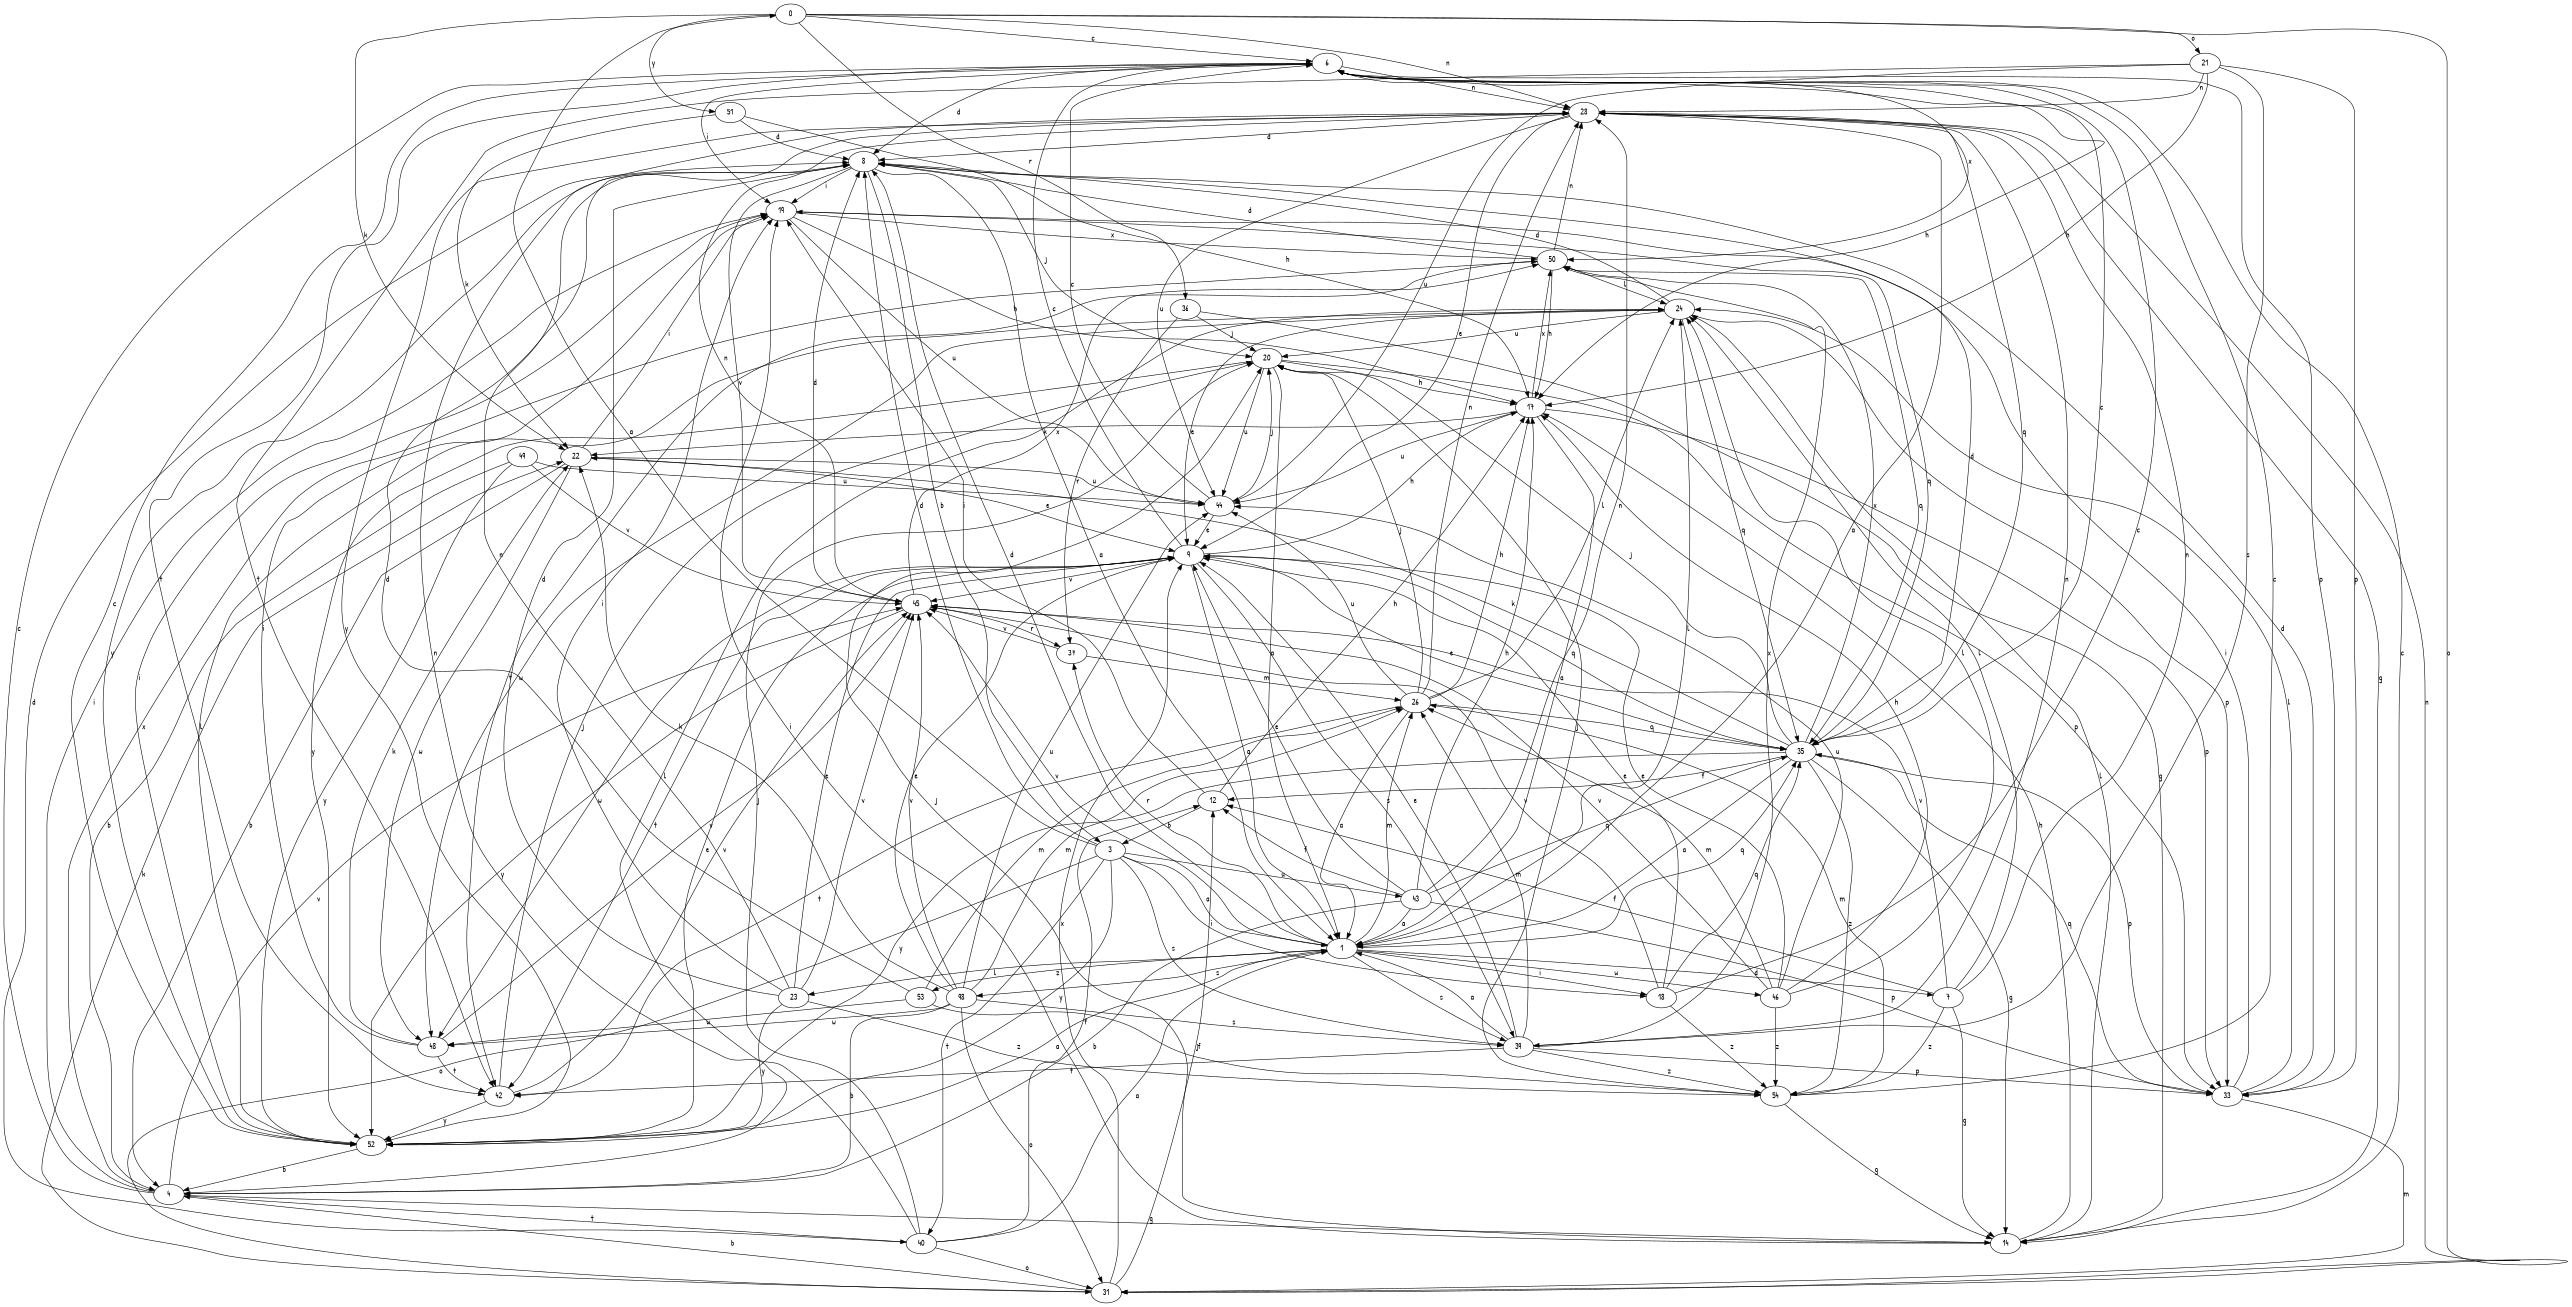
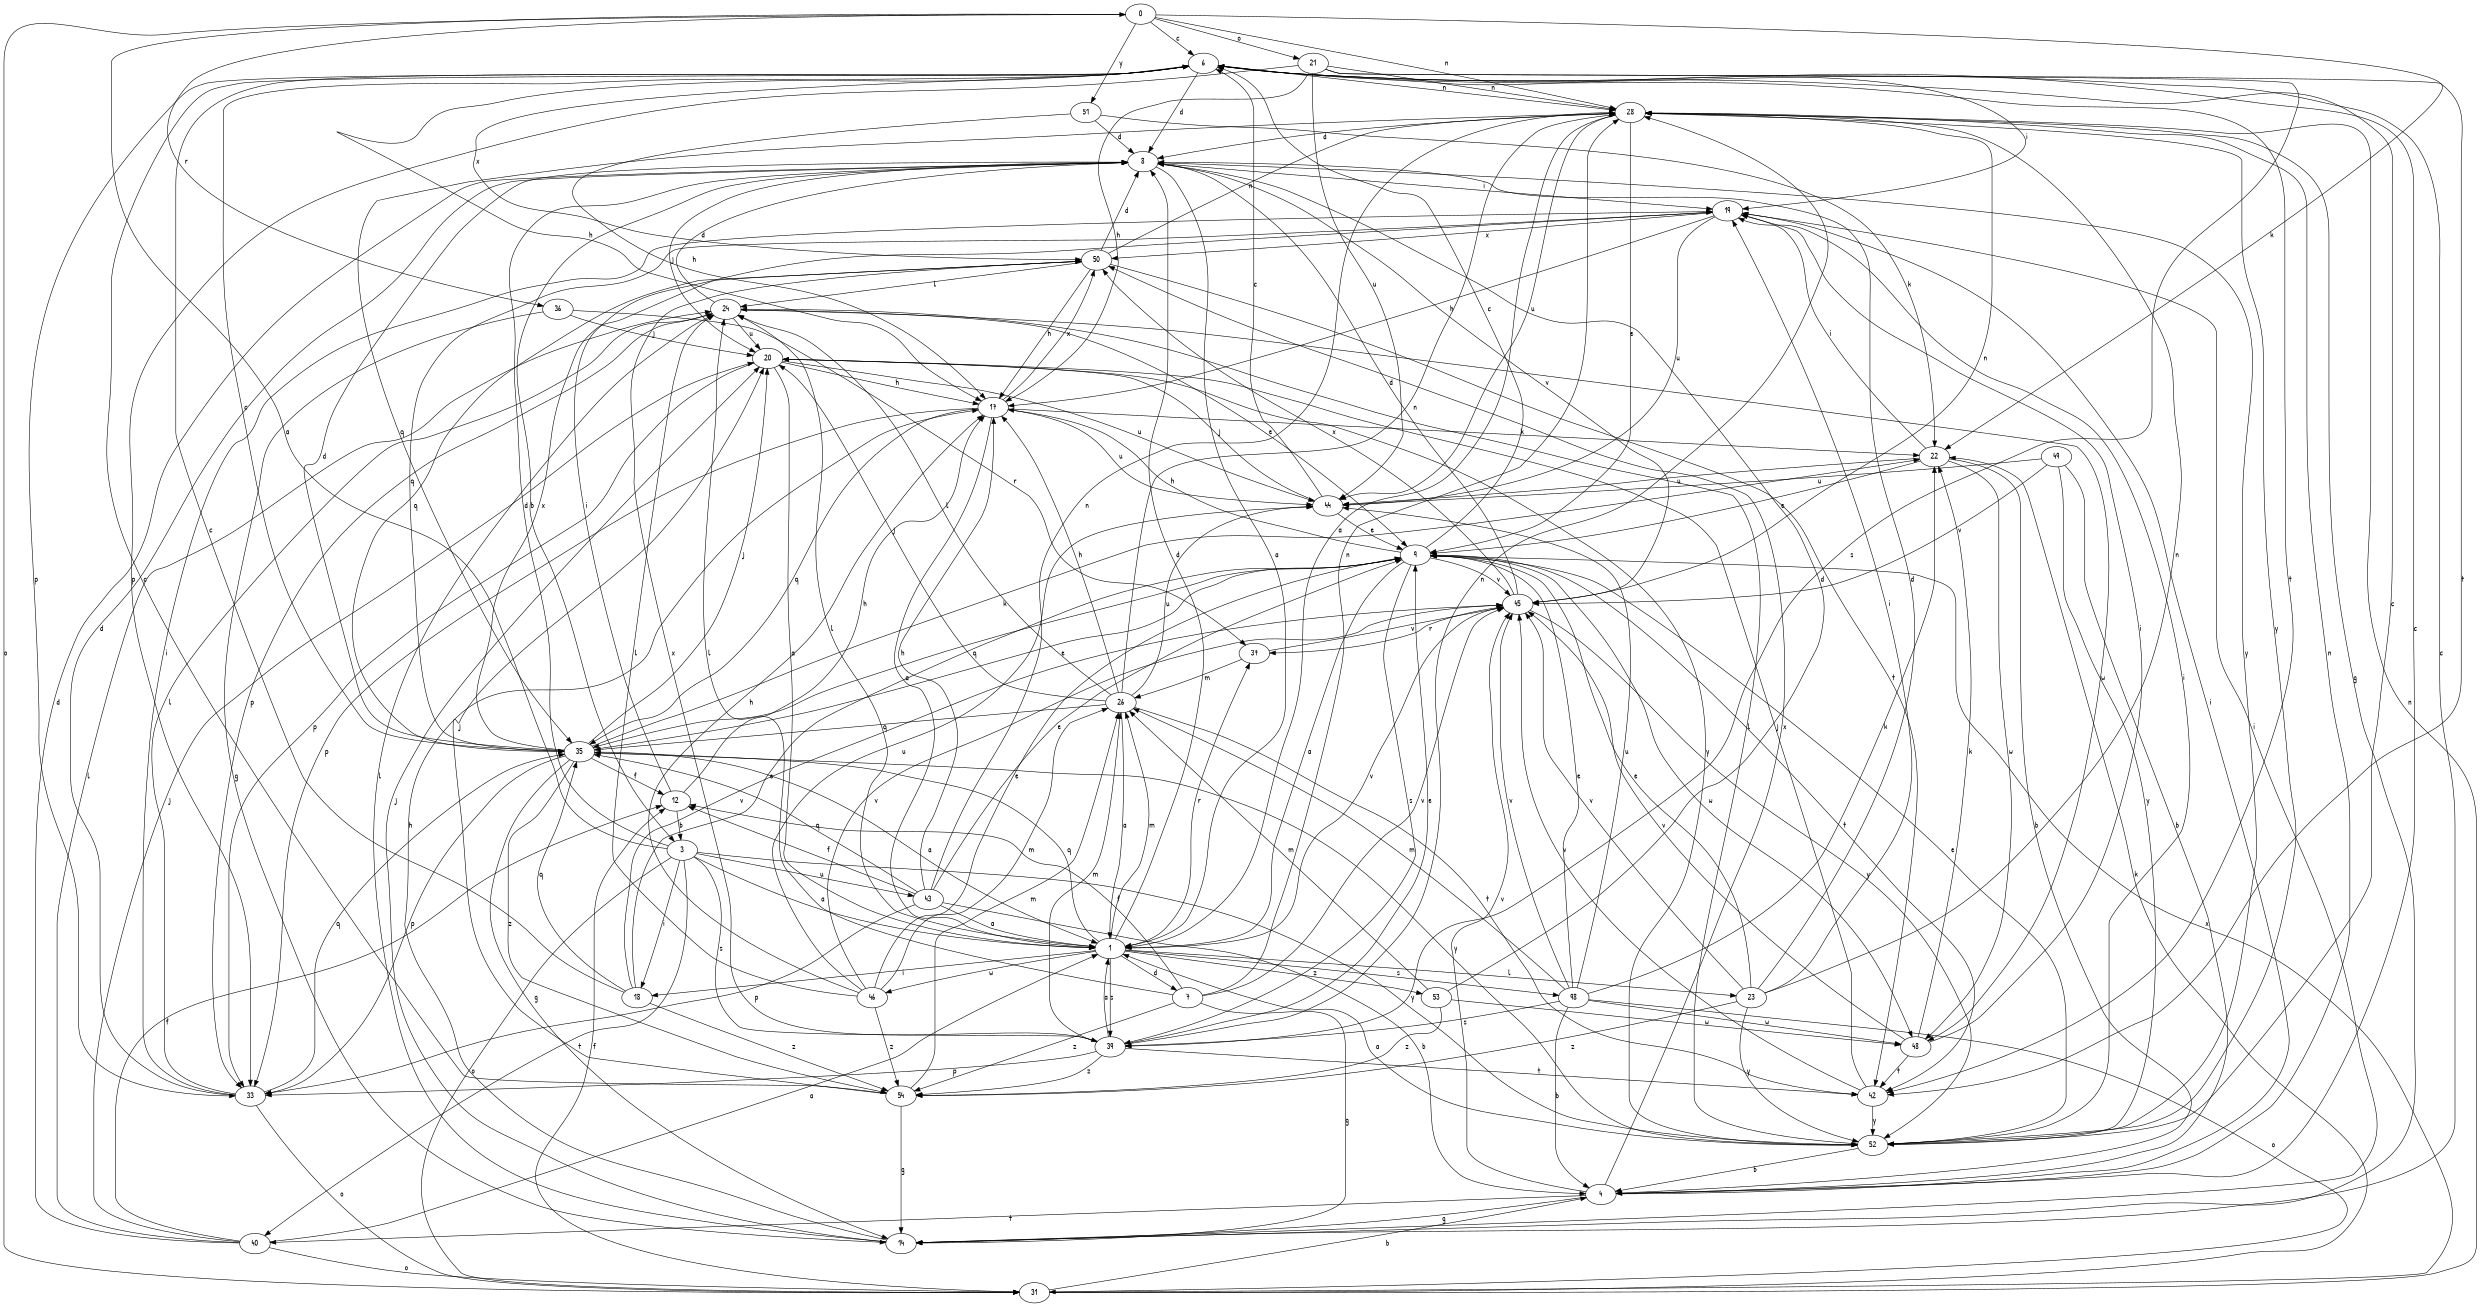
edge "24" -> "35": now "17" -> "35"
edge "53" -> "54": label "j" -> "z"
edge "33" -> "31": label "m" -> "o"
